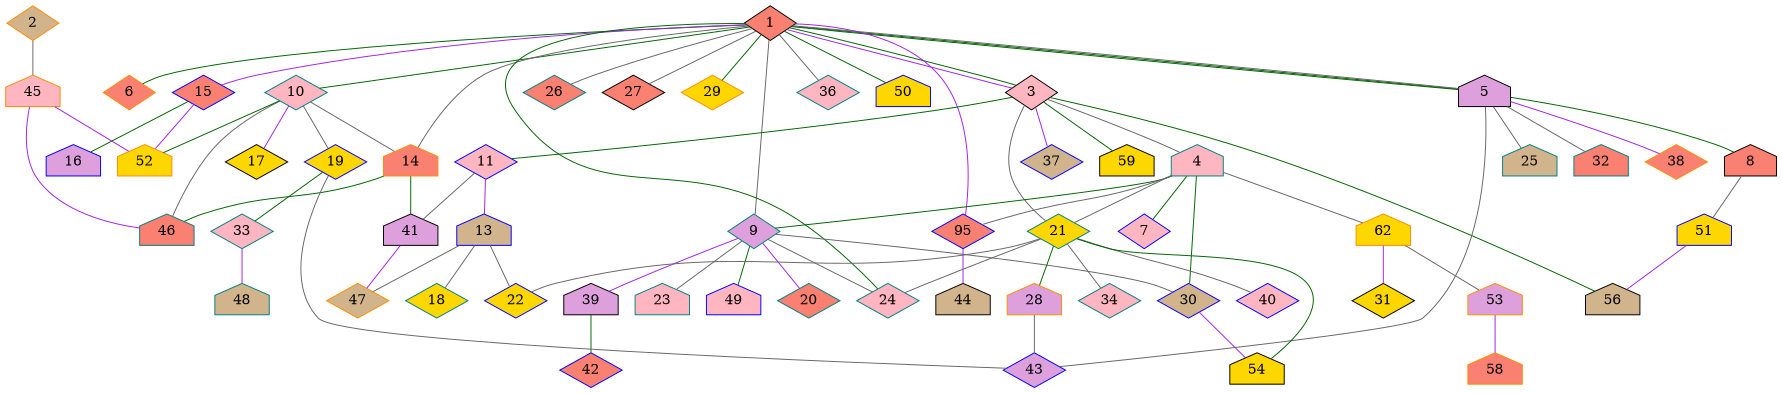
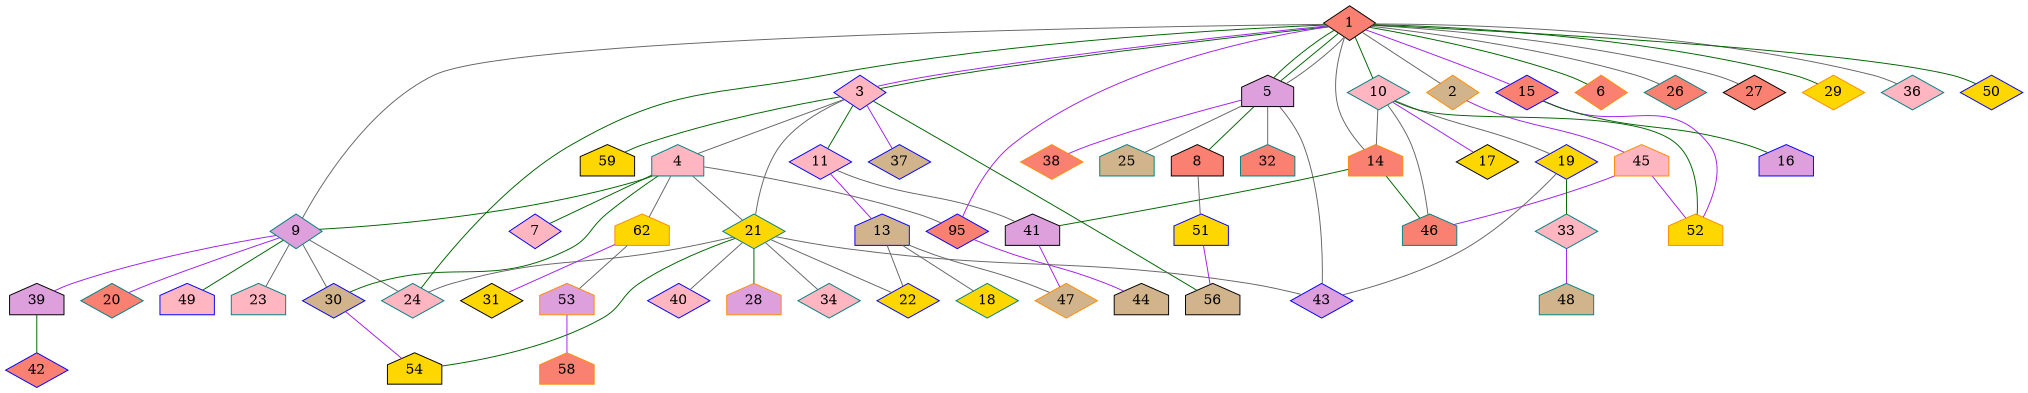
edge "2" -- "45": color gray40 -> purple
edge "1" -- "2": added
node "50": shape house -> diamond
node "3": color black -> blue
edge "28" -- "43": now "21" -- "43"
